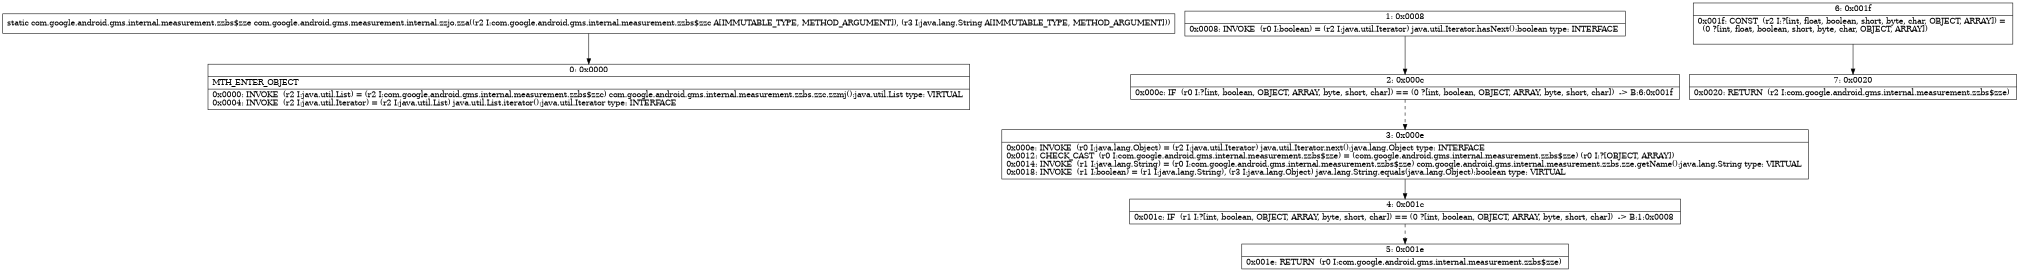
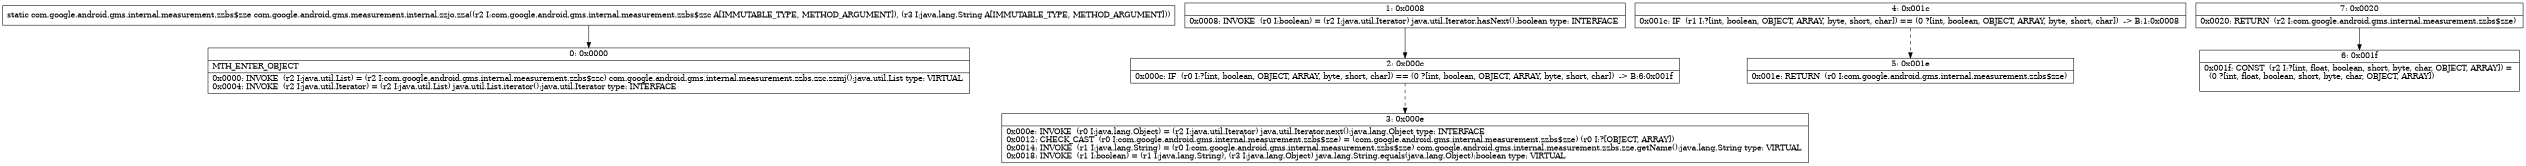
edge "6: 0x001f" -> "7: 0x0020": reversed
edge "3: 0x000e" -> "4: 0x001c": removed
